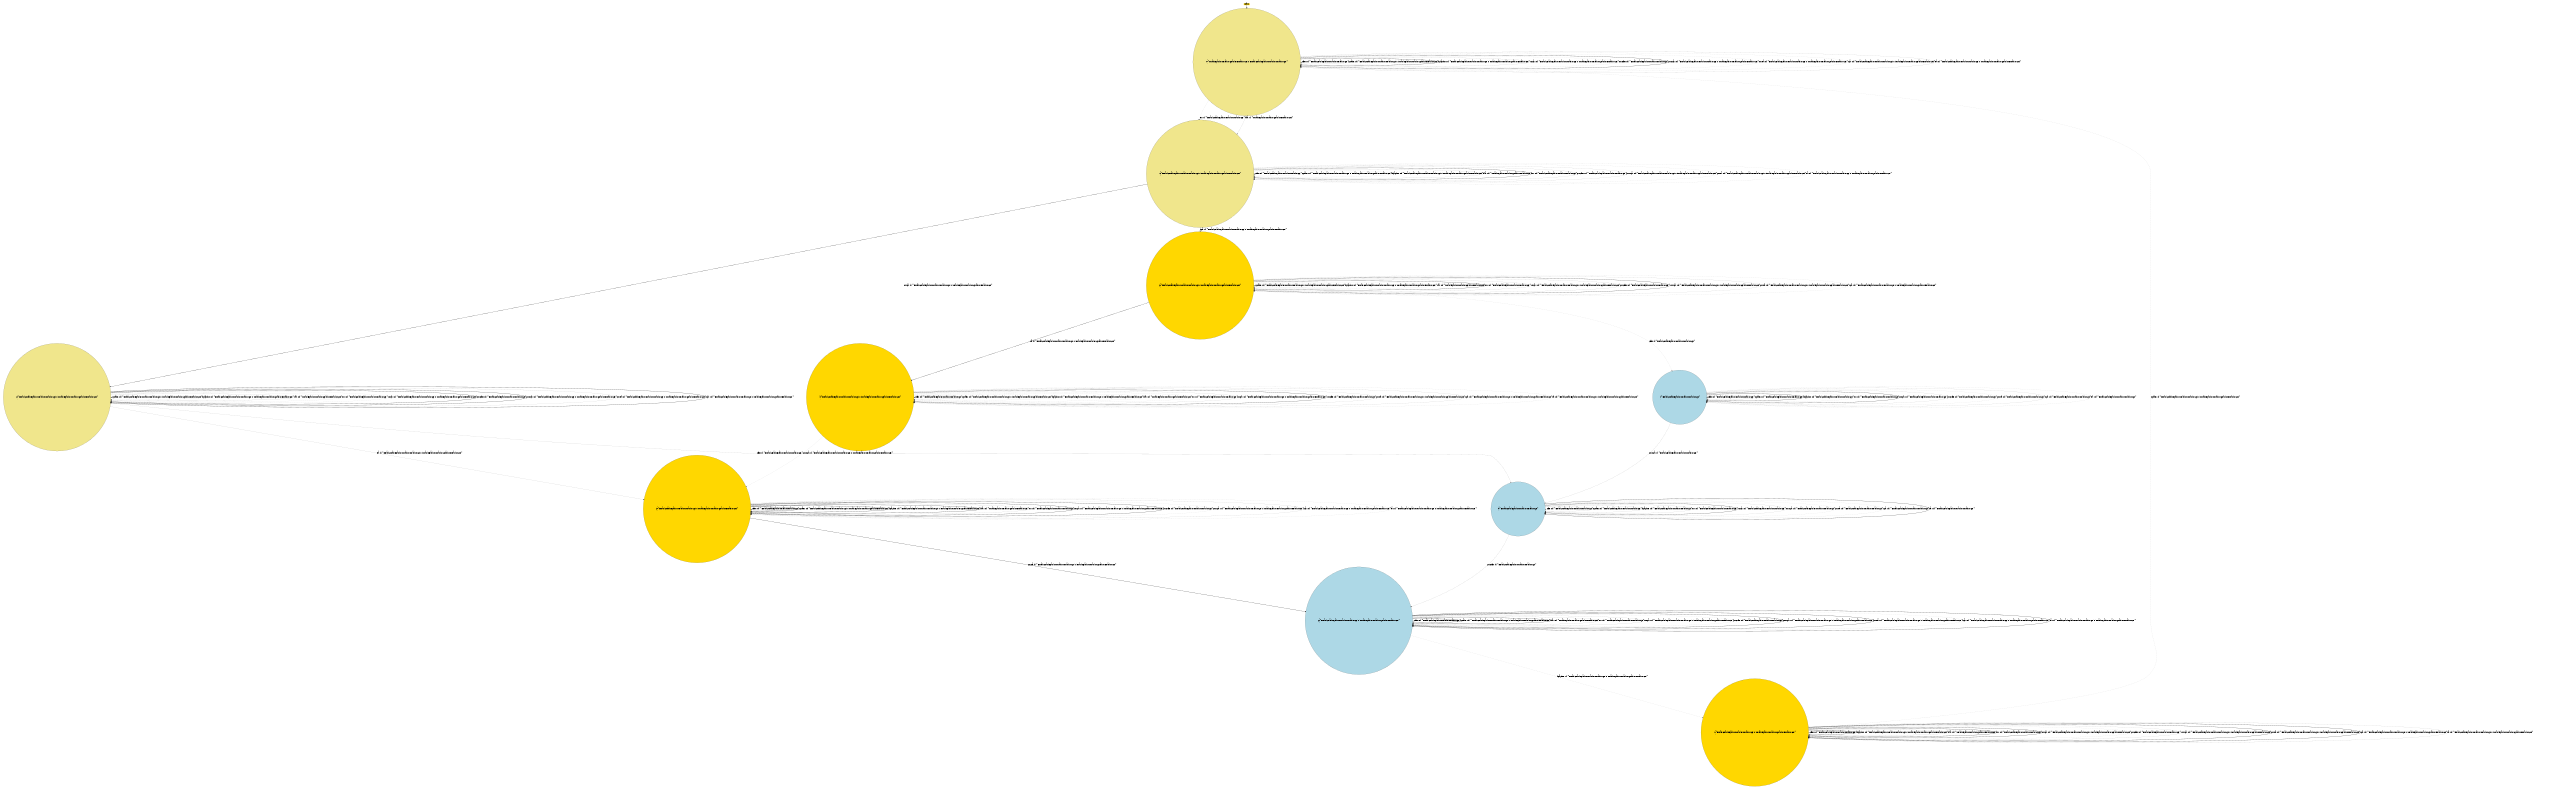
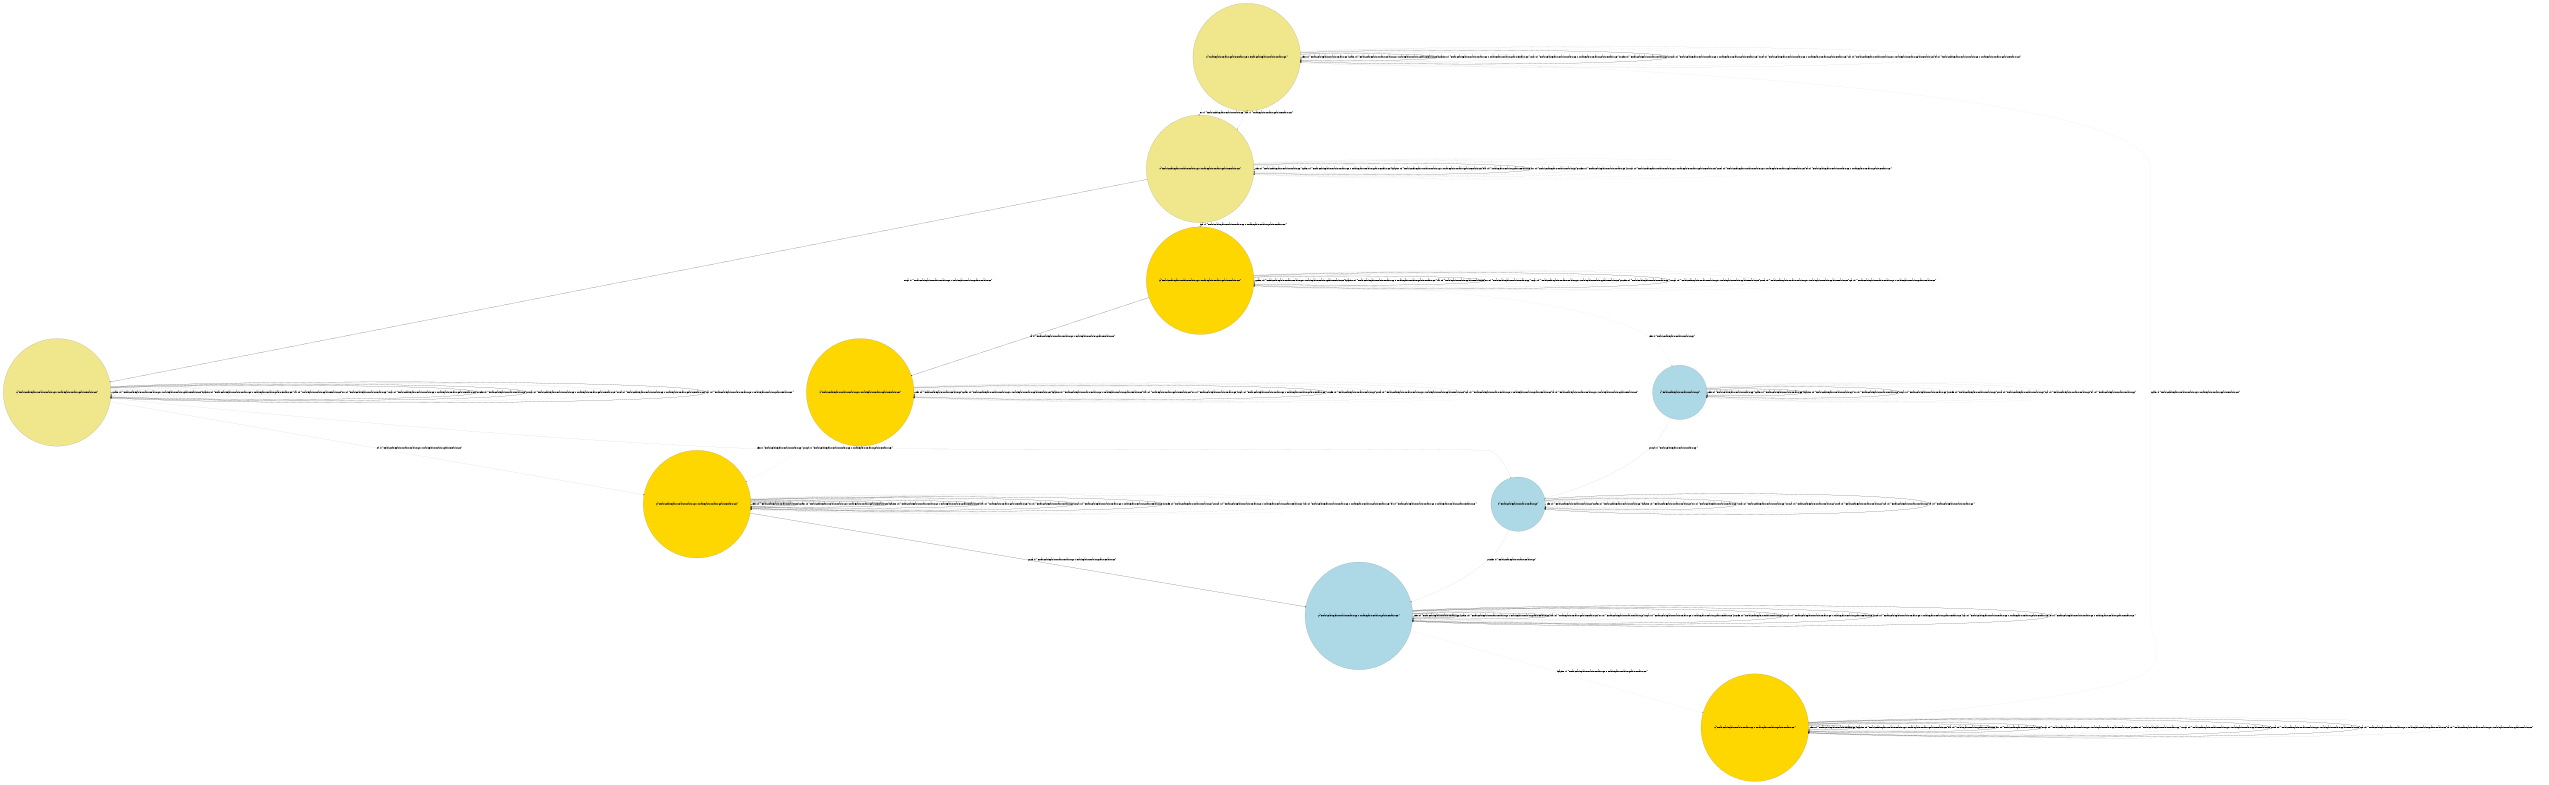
node "__start0": removed
